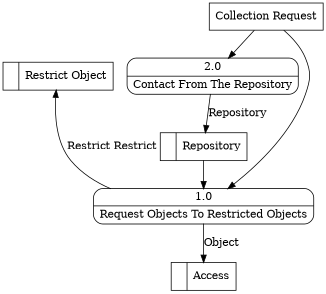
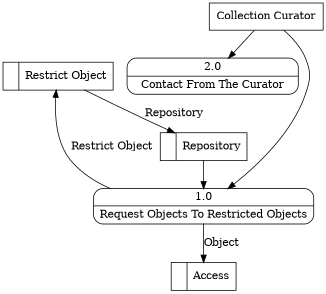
node "Collection Request": label "Collection Request" -> "Collection Curator"
node "2.0": text "Contact From The Repository" -> "Contact From The Curator"
edge "2.0" -> "Repository": now "Restrict Object" -> "Repository"
edge "1.0" -> "Restrict Object": label "Restrict Restrict" -> "Restrict Object"
